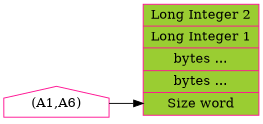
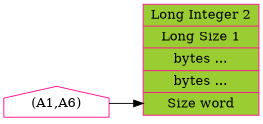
node "Long Integer 2": text "Long Integer 1" -> "Long Size 1"
